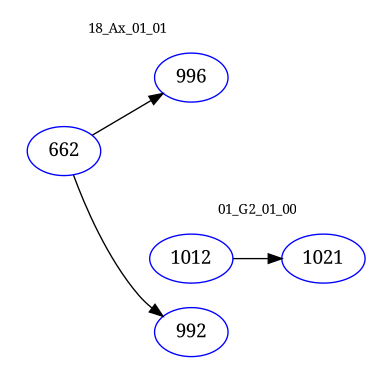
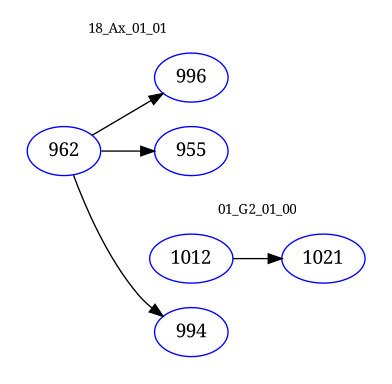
node "662": label "662" -> "962"
node "955": added
node "992": label "992" -> "994"
